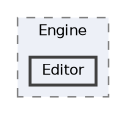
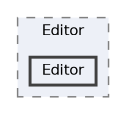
cluster "Engine": label "Engine" -> "Editor"
